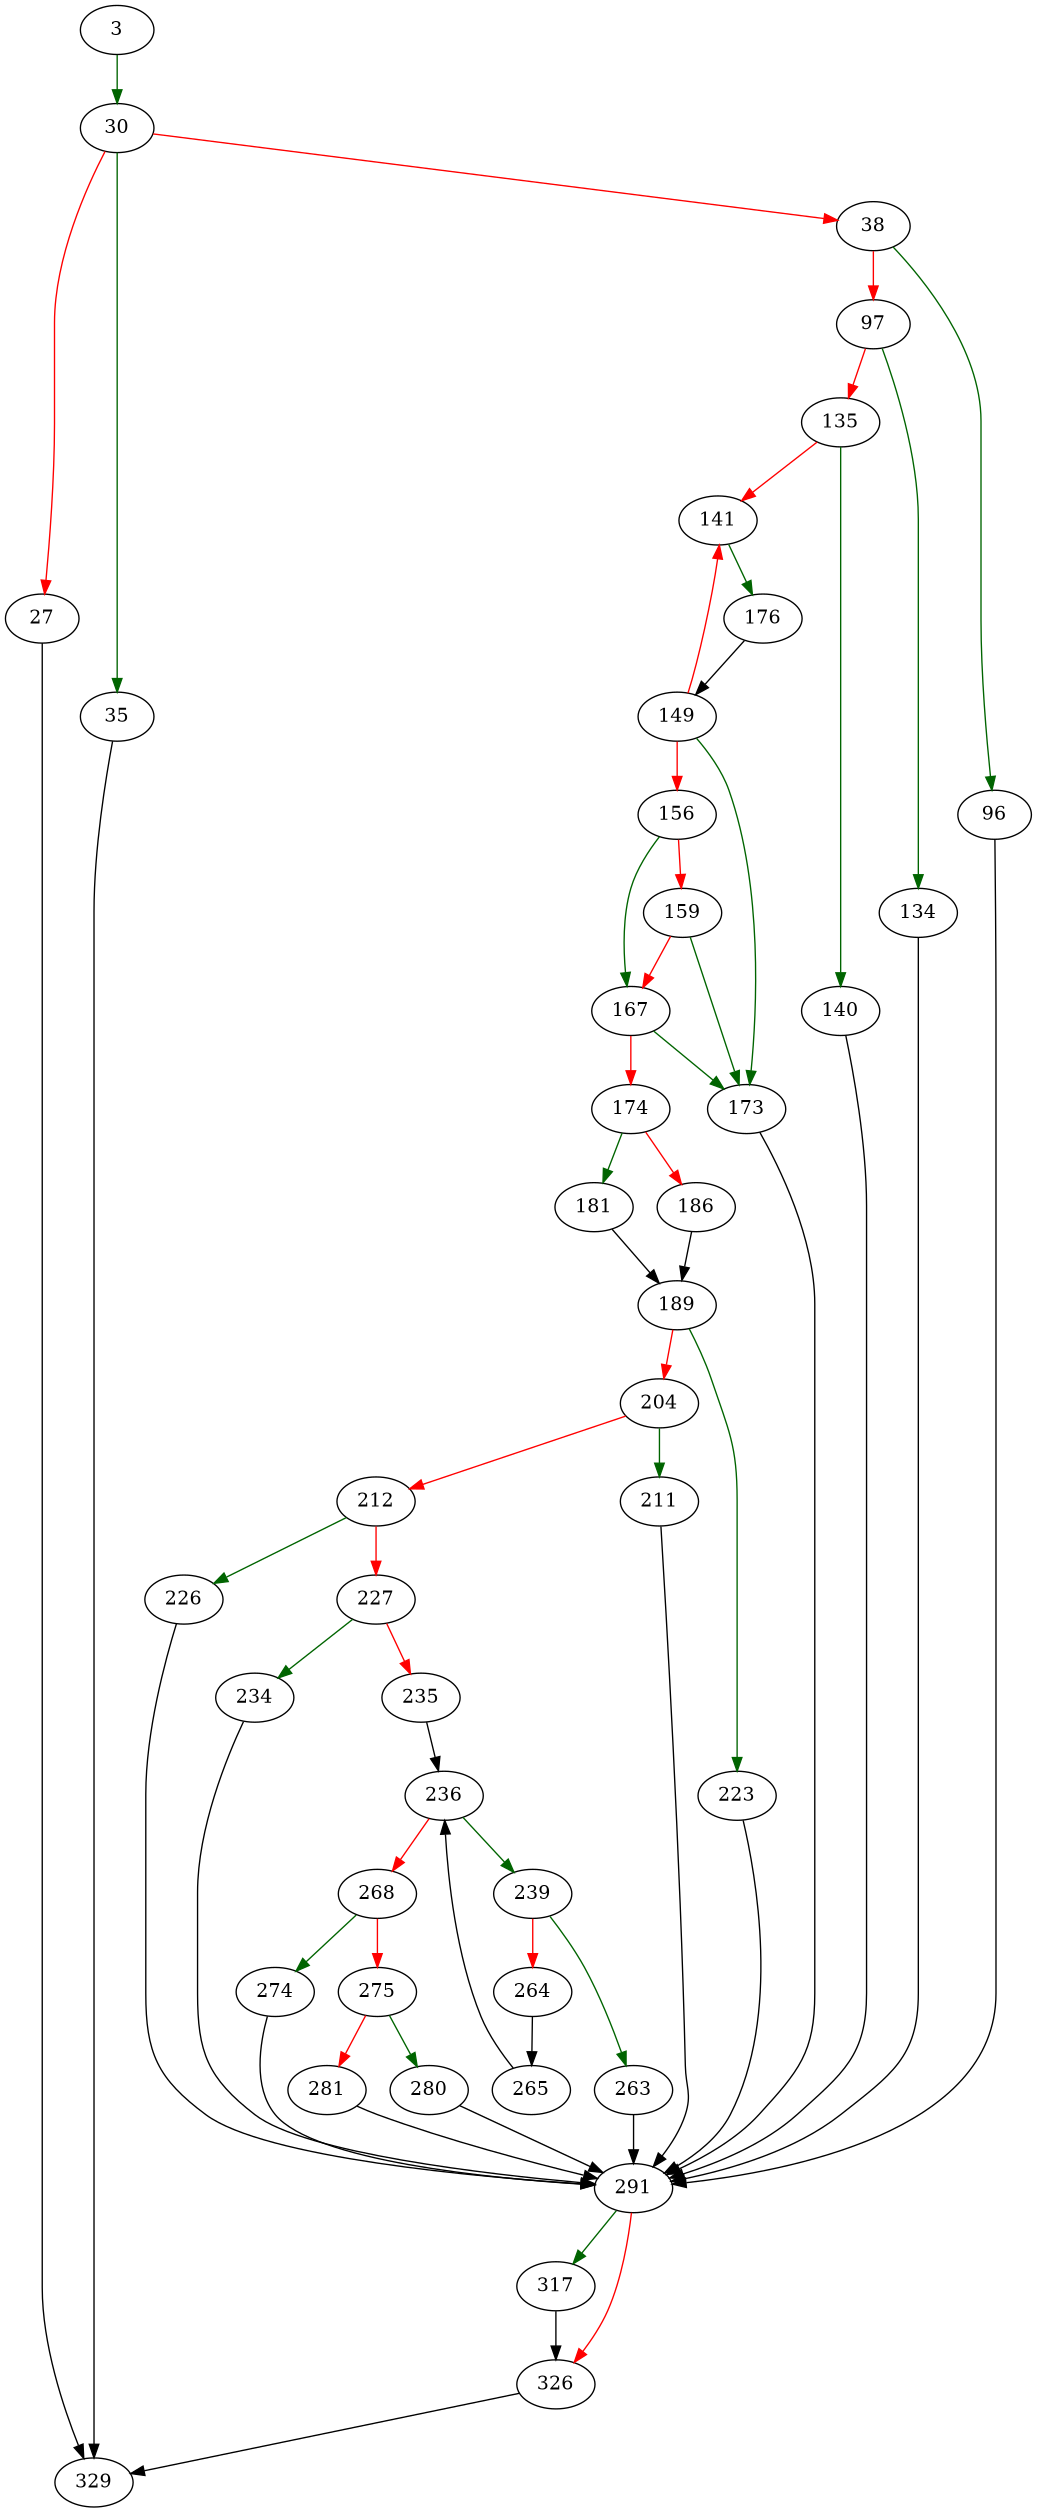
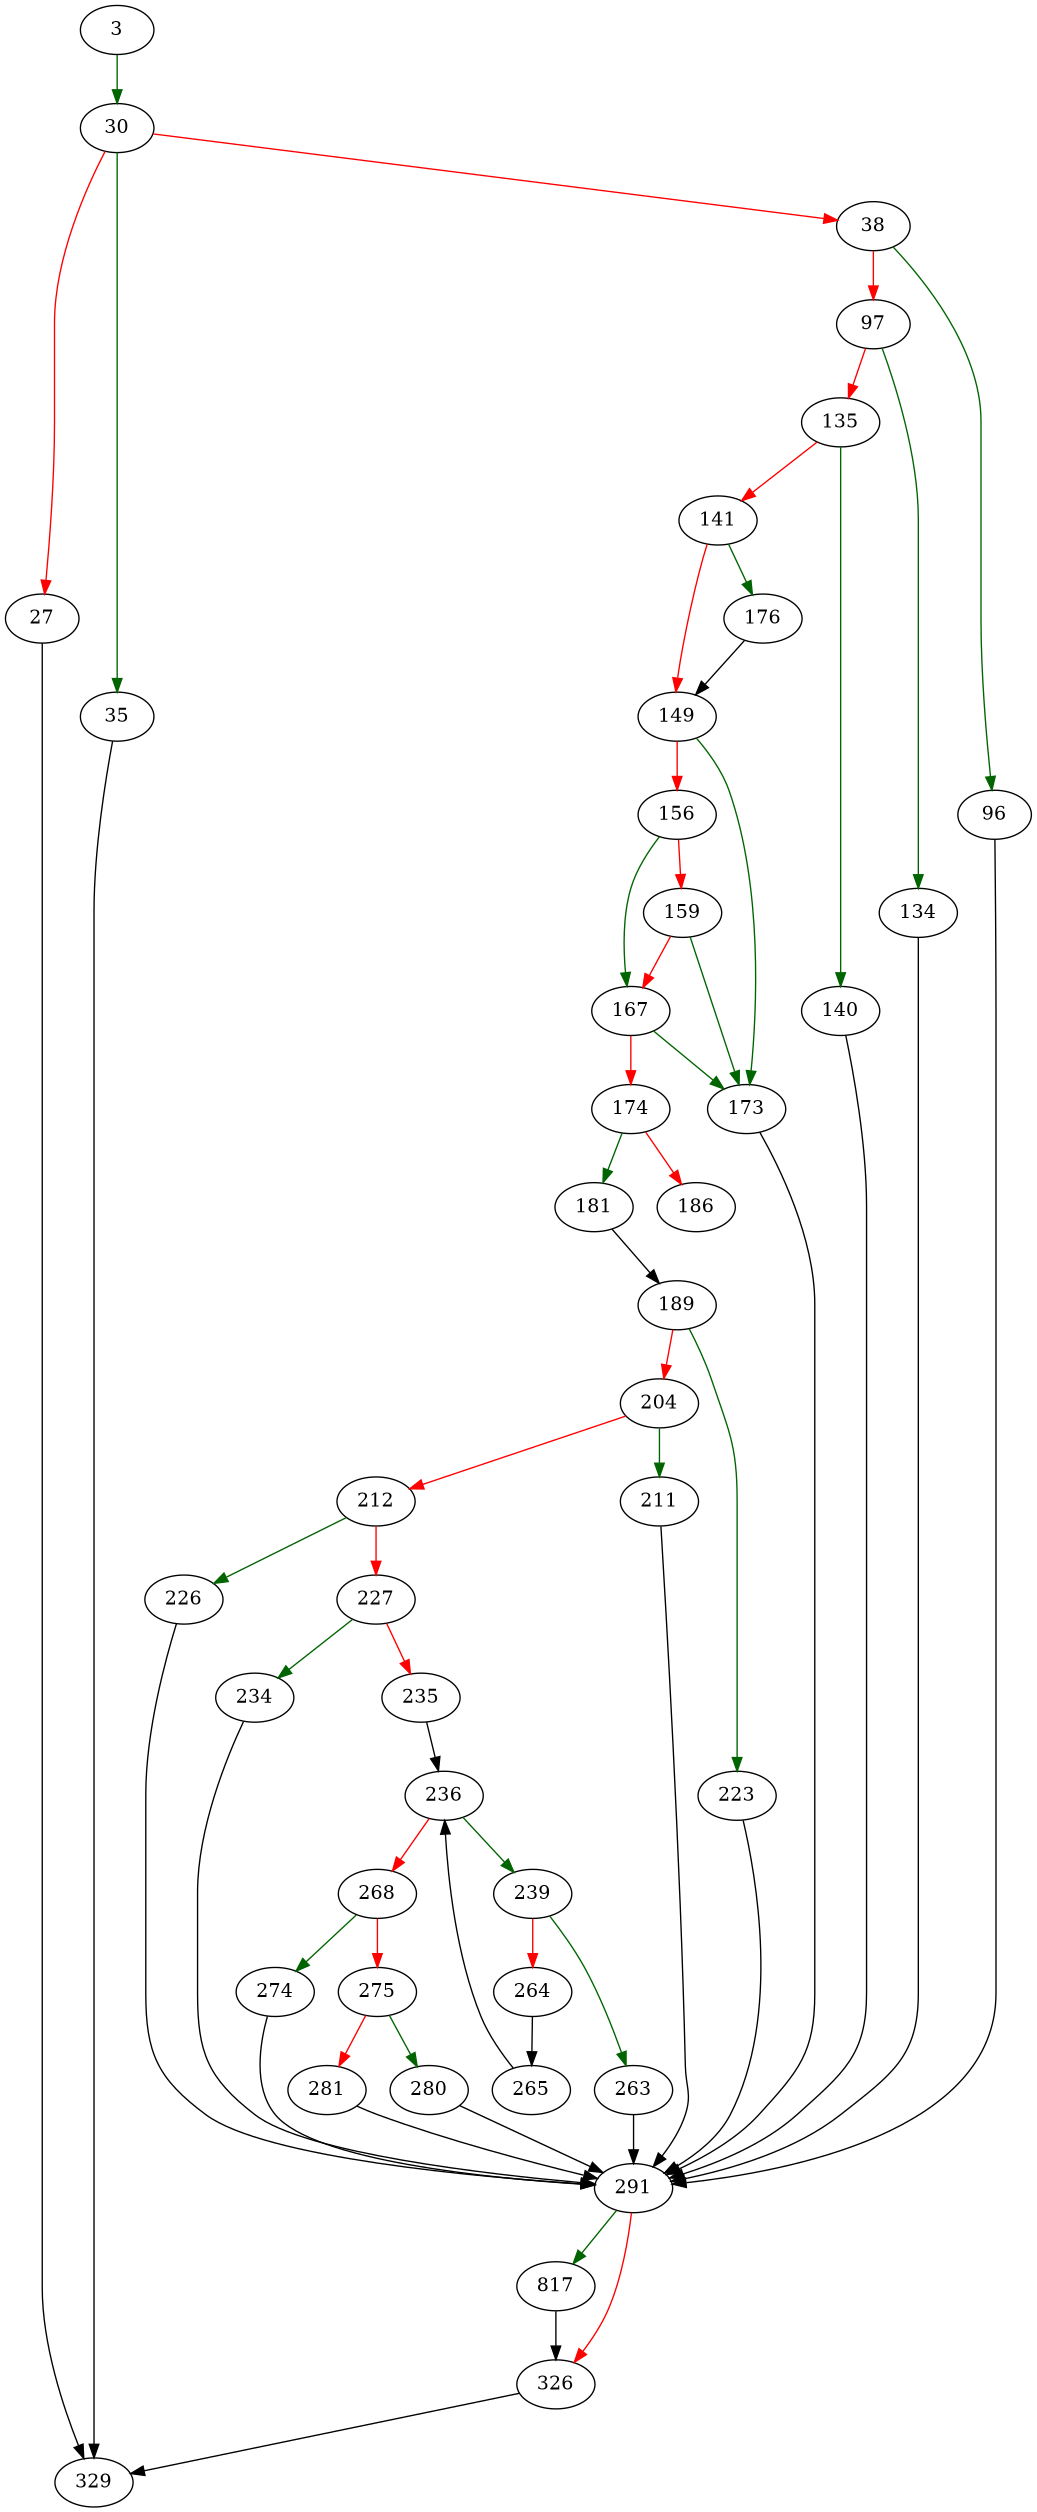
edge "149" -> "141": reversed
edge "186" -> "189": removed
node "317": label "317" -> "817"
